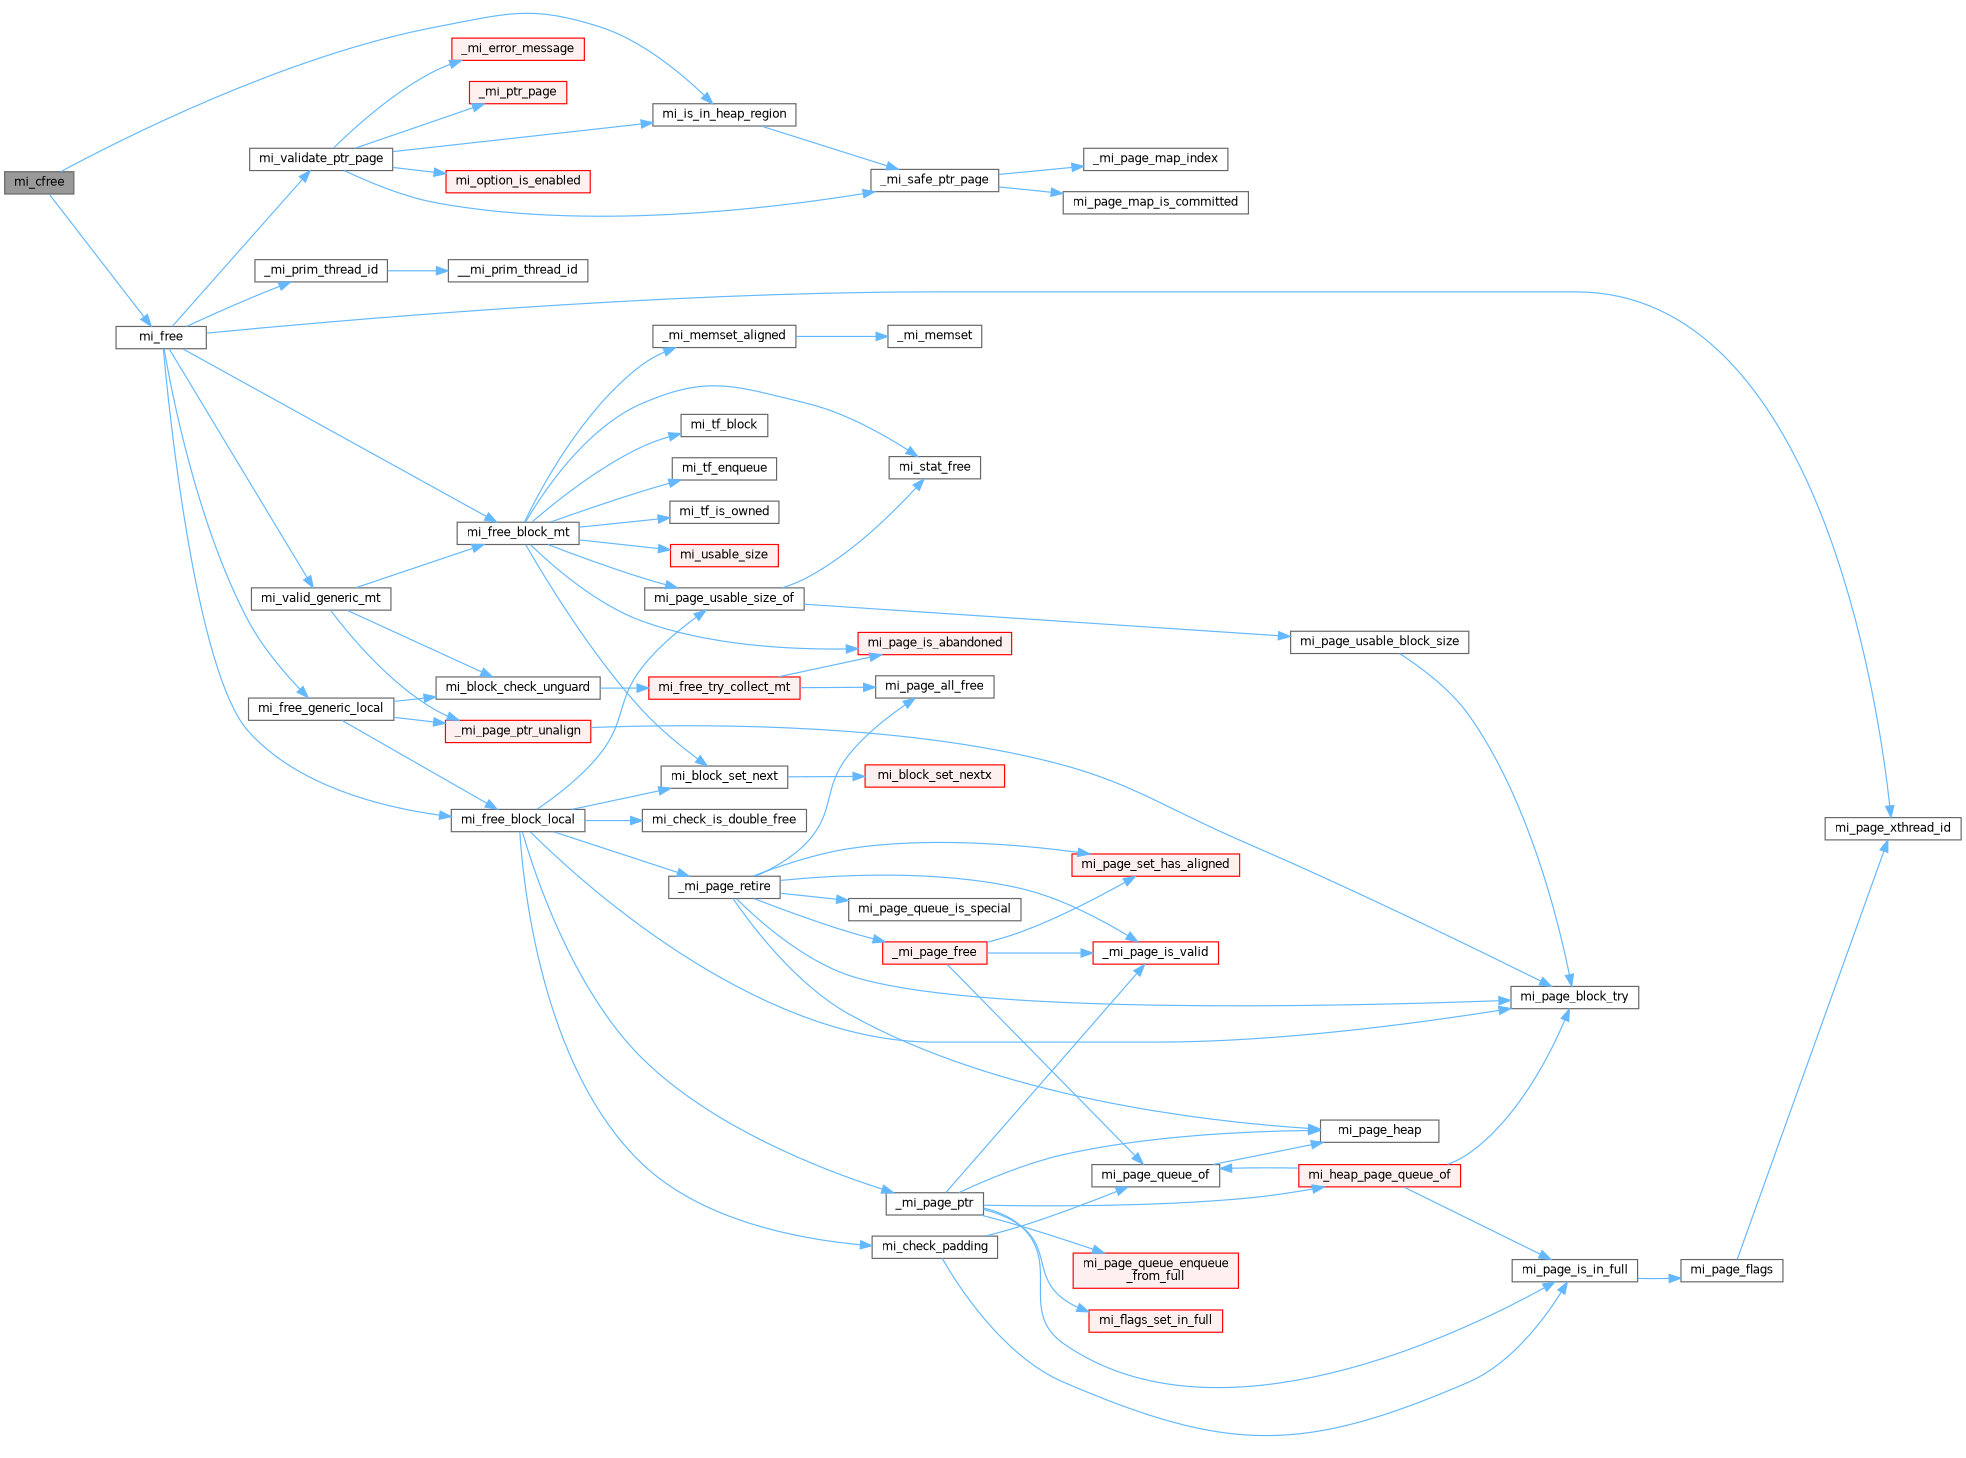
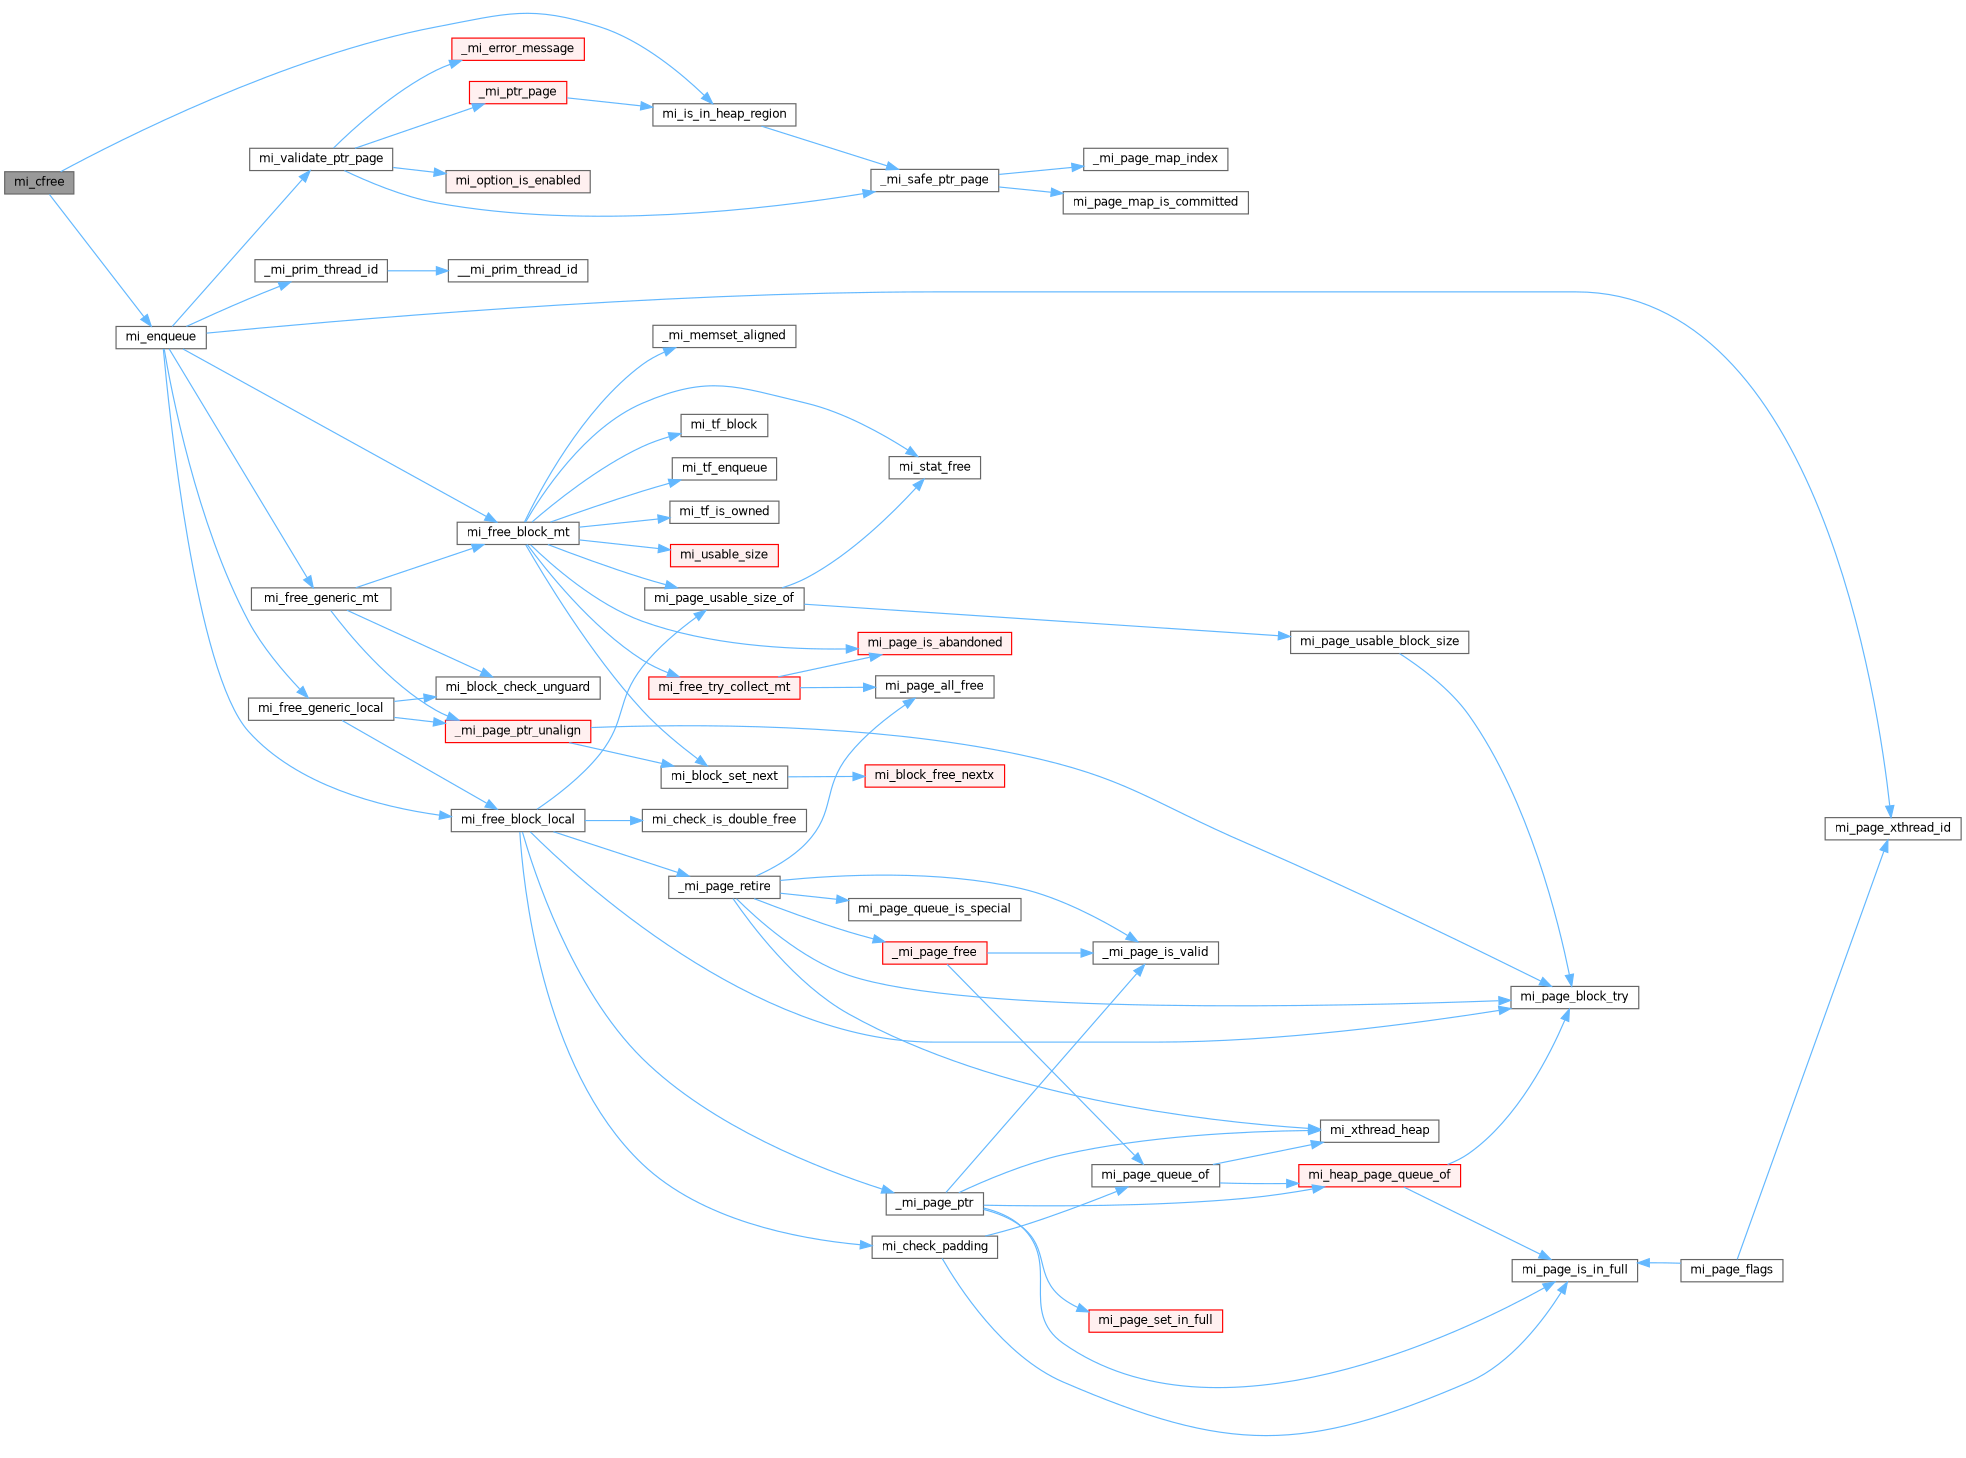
edge "mi_validate_ptr_page" -> "mi_is_in_heap_region": now "_mi_ptr_page" -> "mi_is_in_heap_region"
node "mi_option_is_enabled": color red -> grey40
node "_mi_memset": removed
node "mi_free": label "mi_free" -> "mi_enqueue"
node "mi_valid_generic_mt": label "mi_valid_generic_mt" -> "mi_free_generic_mt"
edge "mi_block_check_unguard" -> "mi_free_try_collect_mt": now "mi_free_block_mt" -> "mi_free_try_collect_mt"
node "mi_block_set_nextx": label "mi_block_set_nextx" -> "mi_block_free_nextx"
edge "mi_free_block_local" -> "mi_block_set_next": now "_mi_page_ptr_unalign" -> "mi_block_set_next"
node "mi_page_set_has_aligned": removed
node "_mi_page_is_valid": color red -> grey40
node "mi_page_heap": label "mi_page_heap" -> "mi_xthread_heap"
edge "mi_heap_page_queue_of" -> "mi_page_queue_of": reversed
node "mi_page_queue_enqueue _from_full": removed
edge "mi_page_is_in_full" -> "mi_page_flags": reversed
node "mi_flags_set_in_full": label "mi_flags_set_in_full" -> "mi_page_set_in_full"
